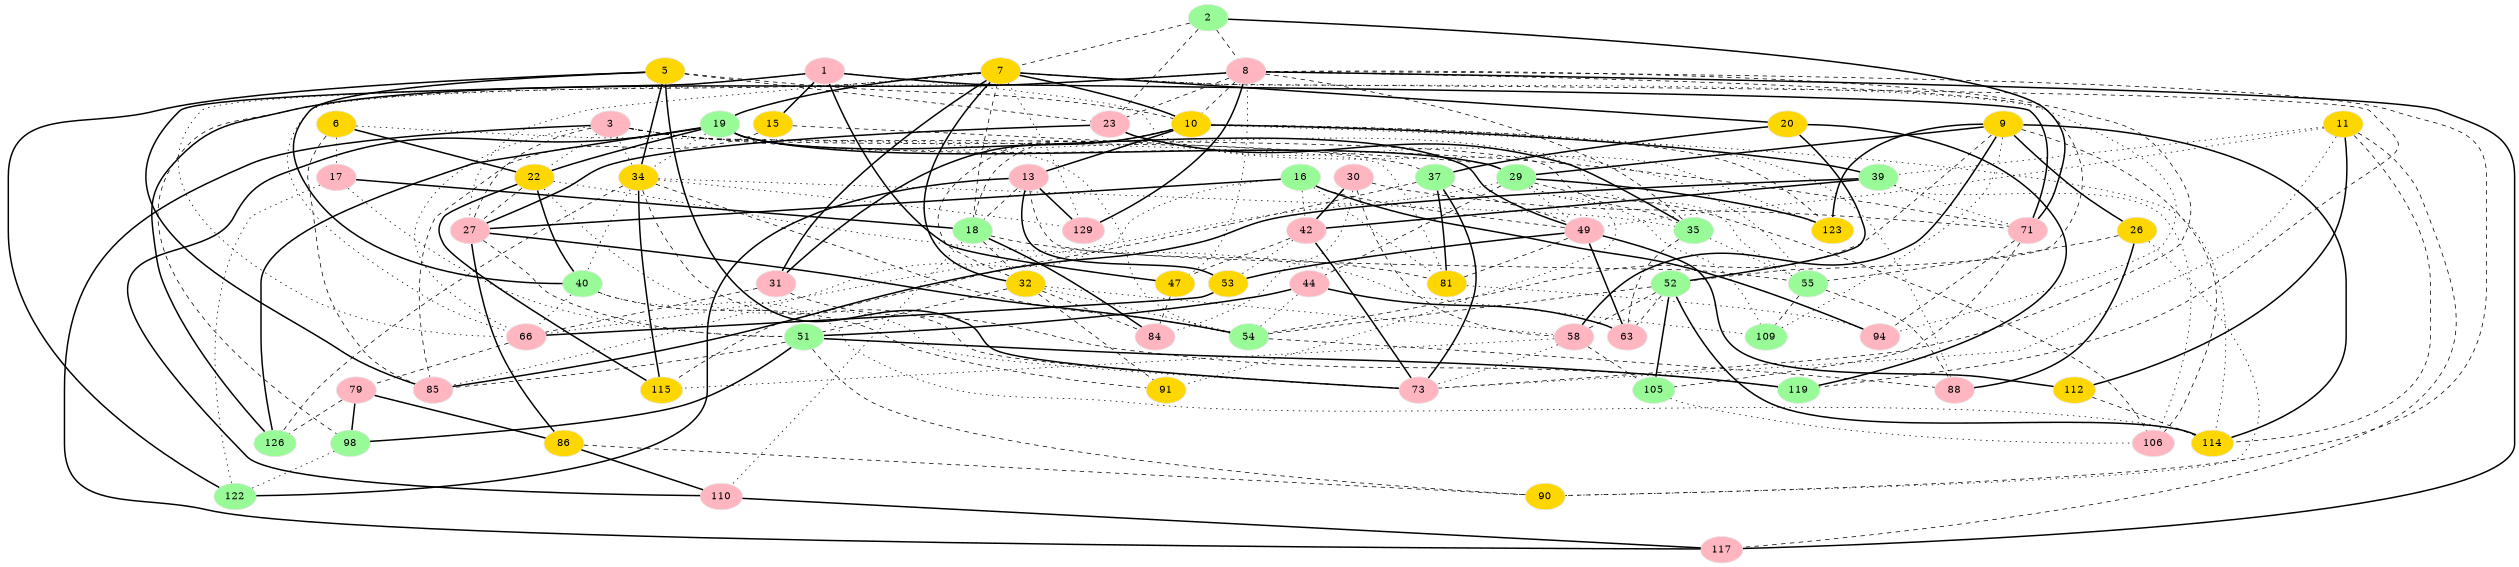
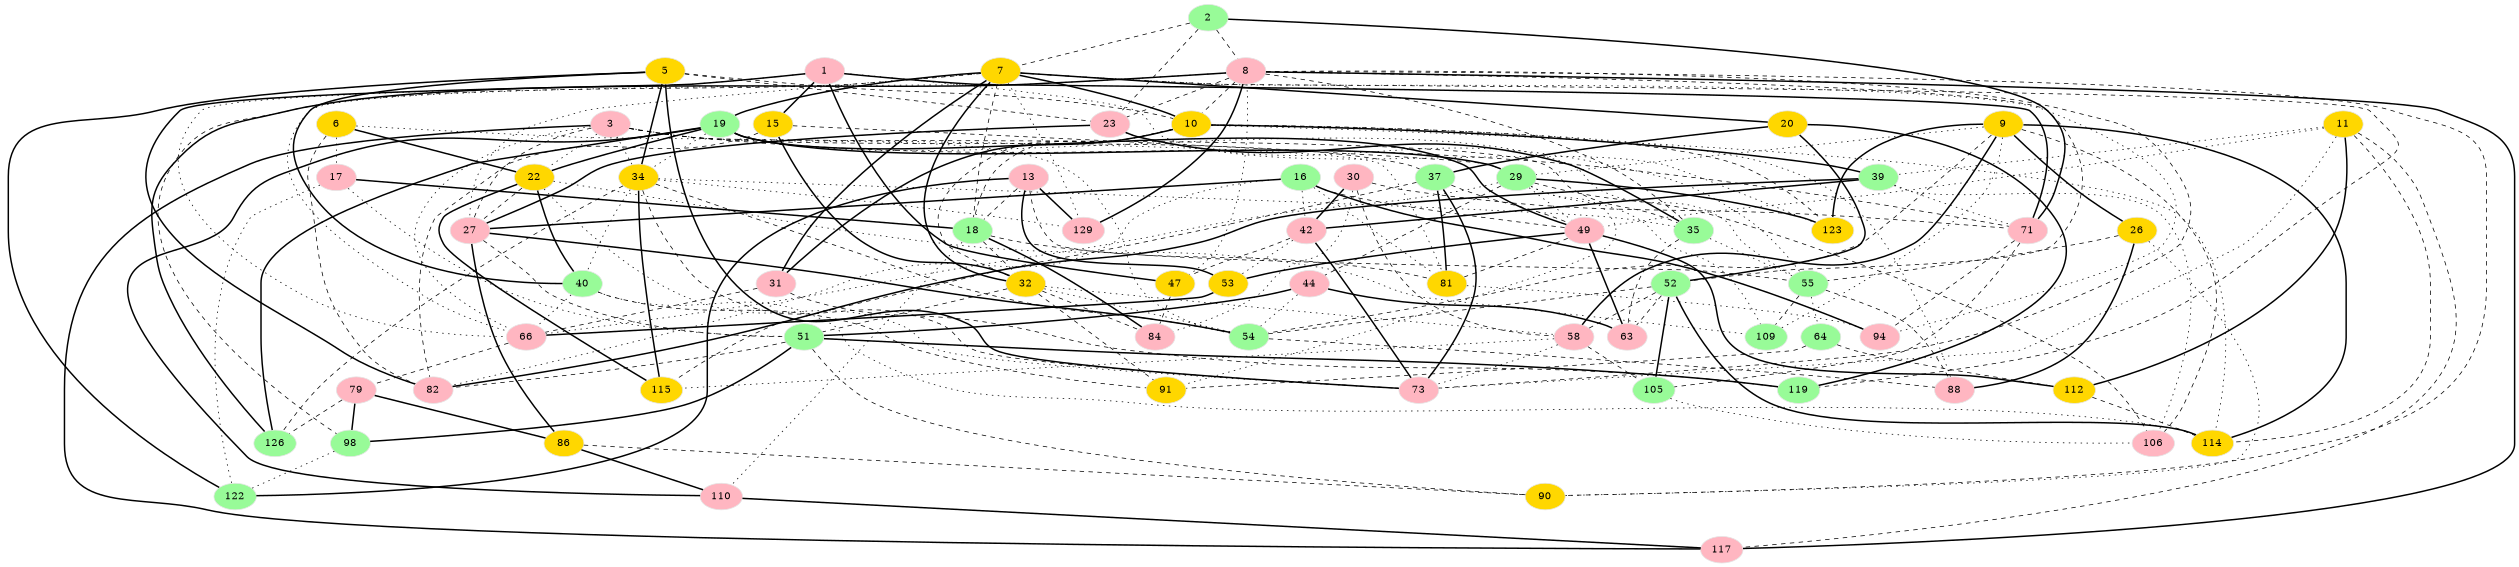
edge "9" -- "29": style bold -> dotted
edge "10" -- "13": removed
edge "15" -- "32": added
node "64": added
node "85": label "85" -> "82"
